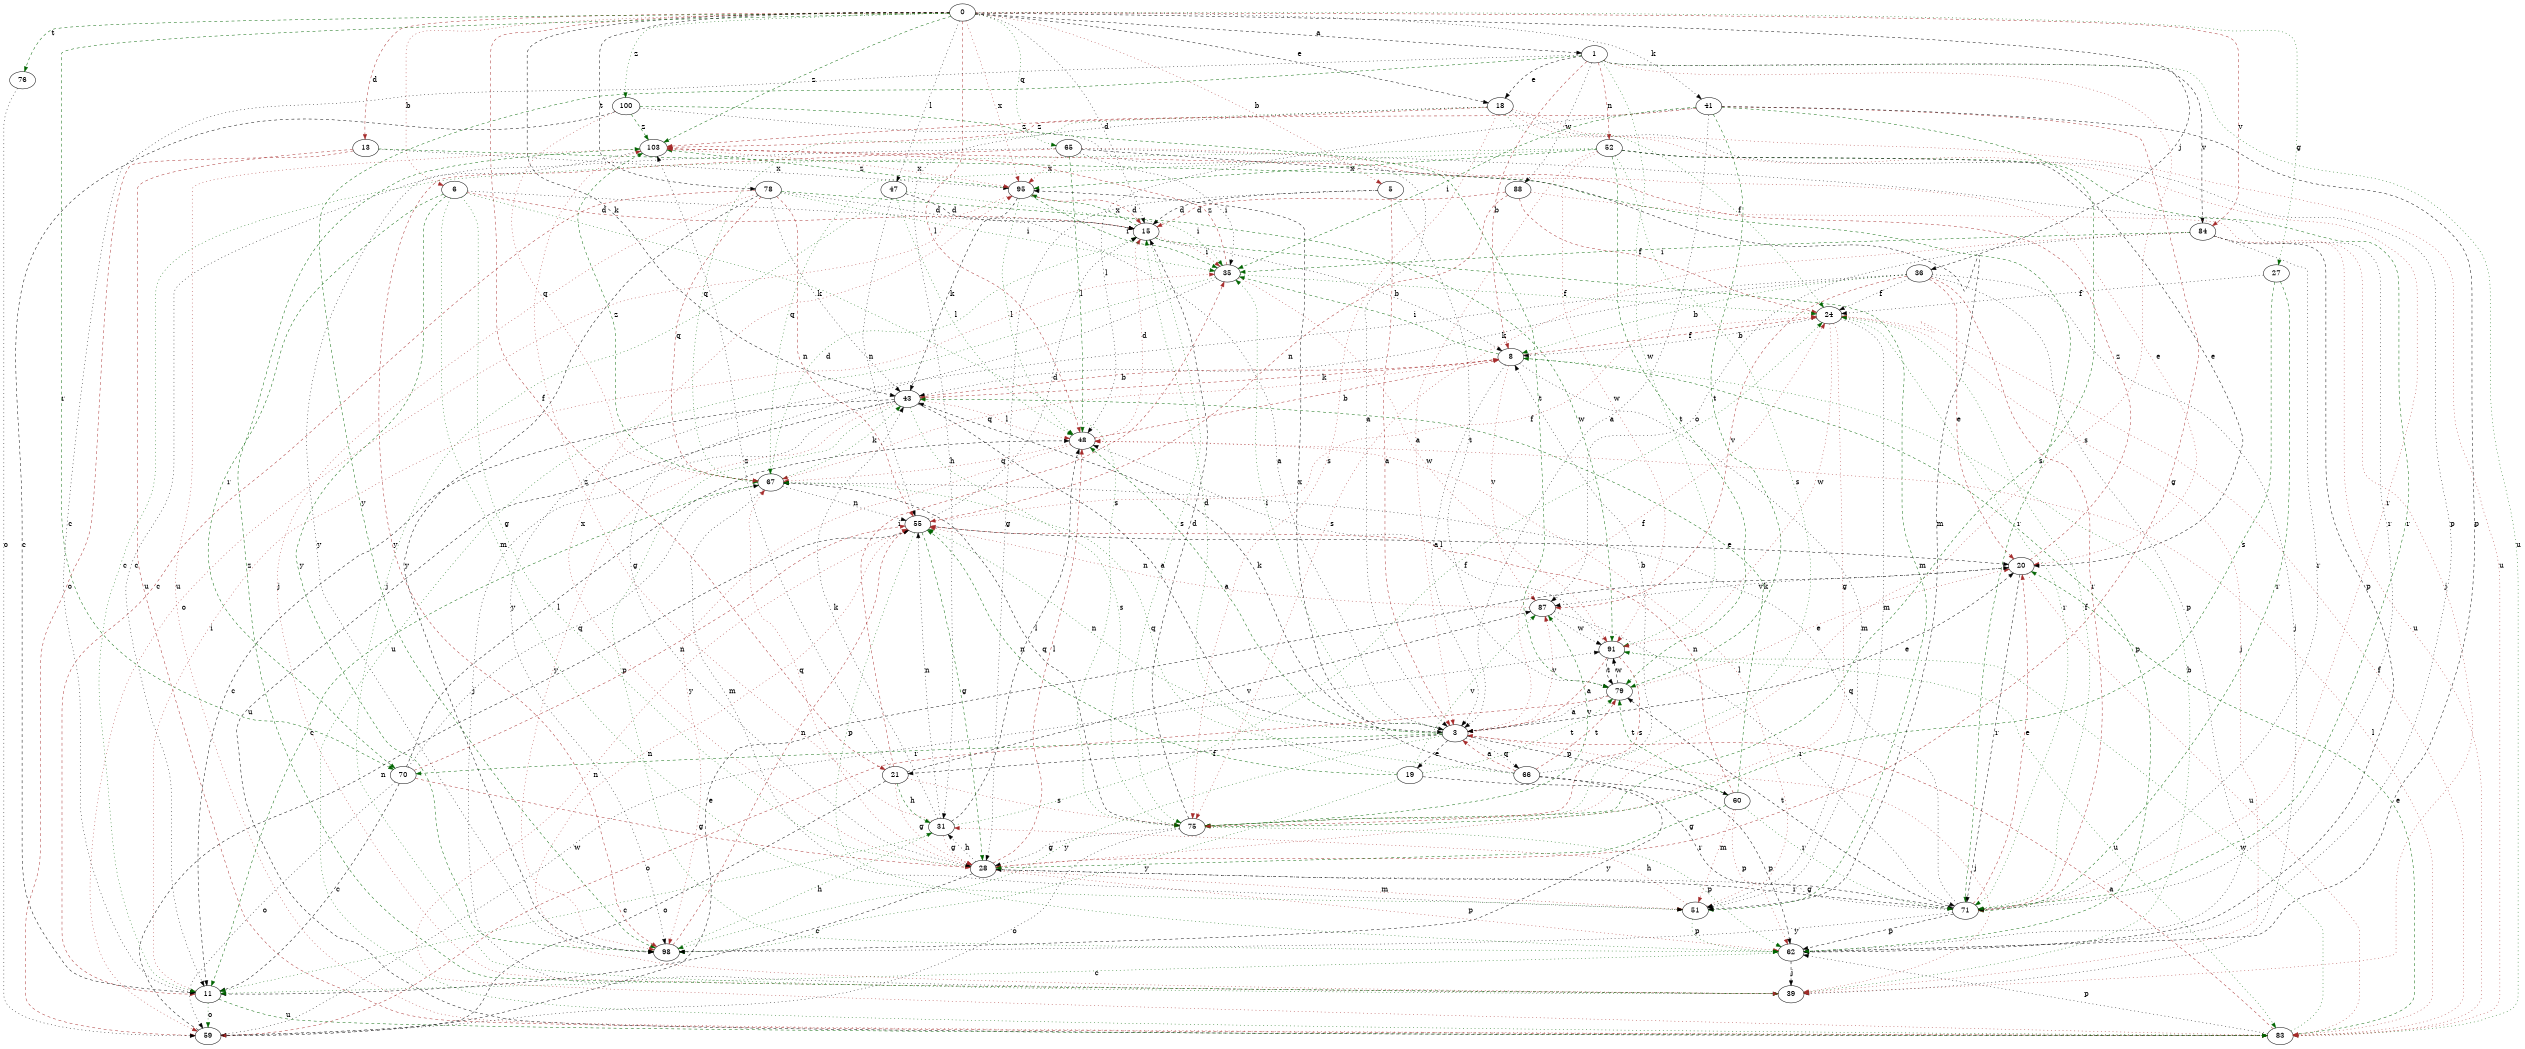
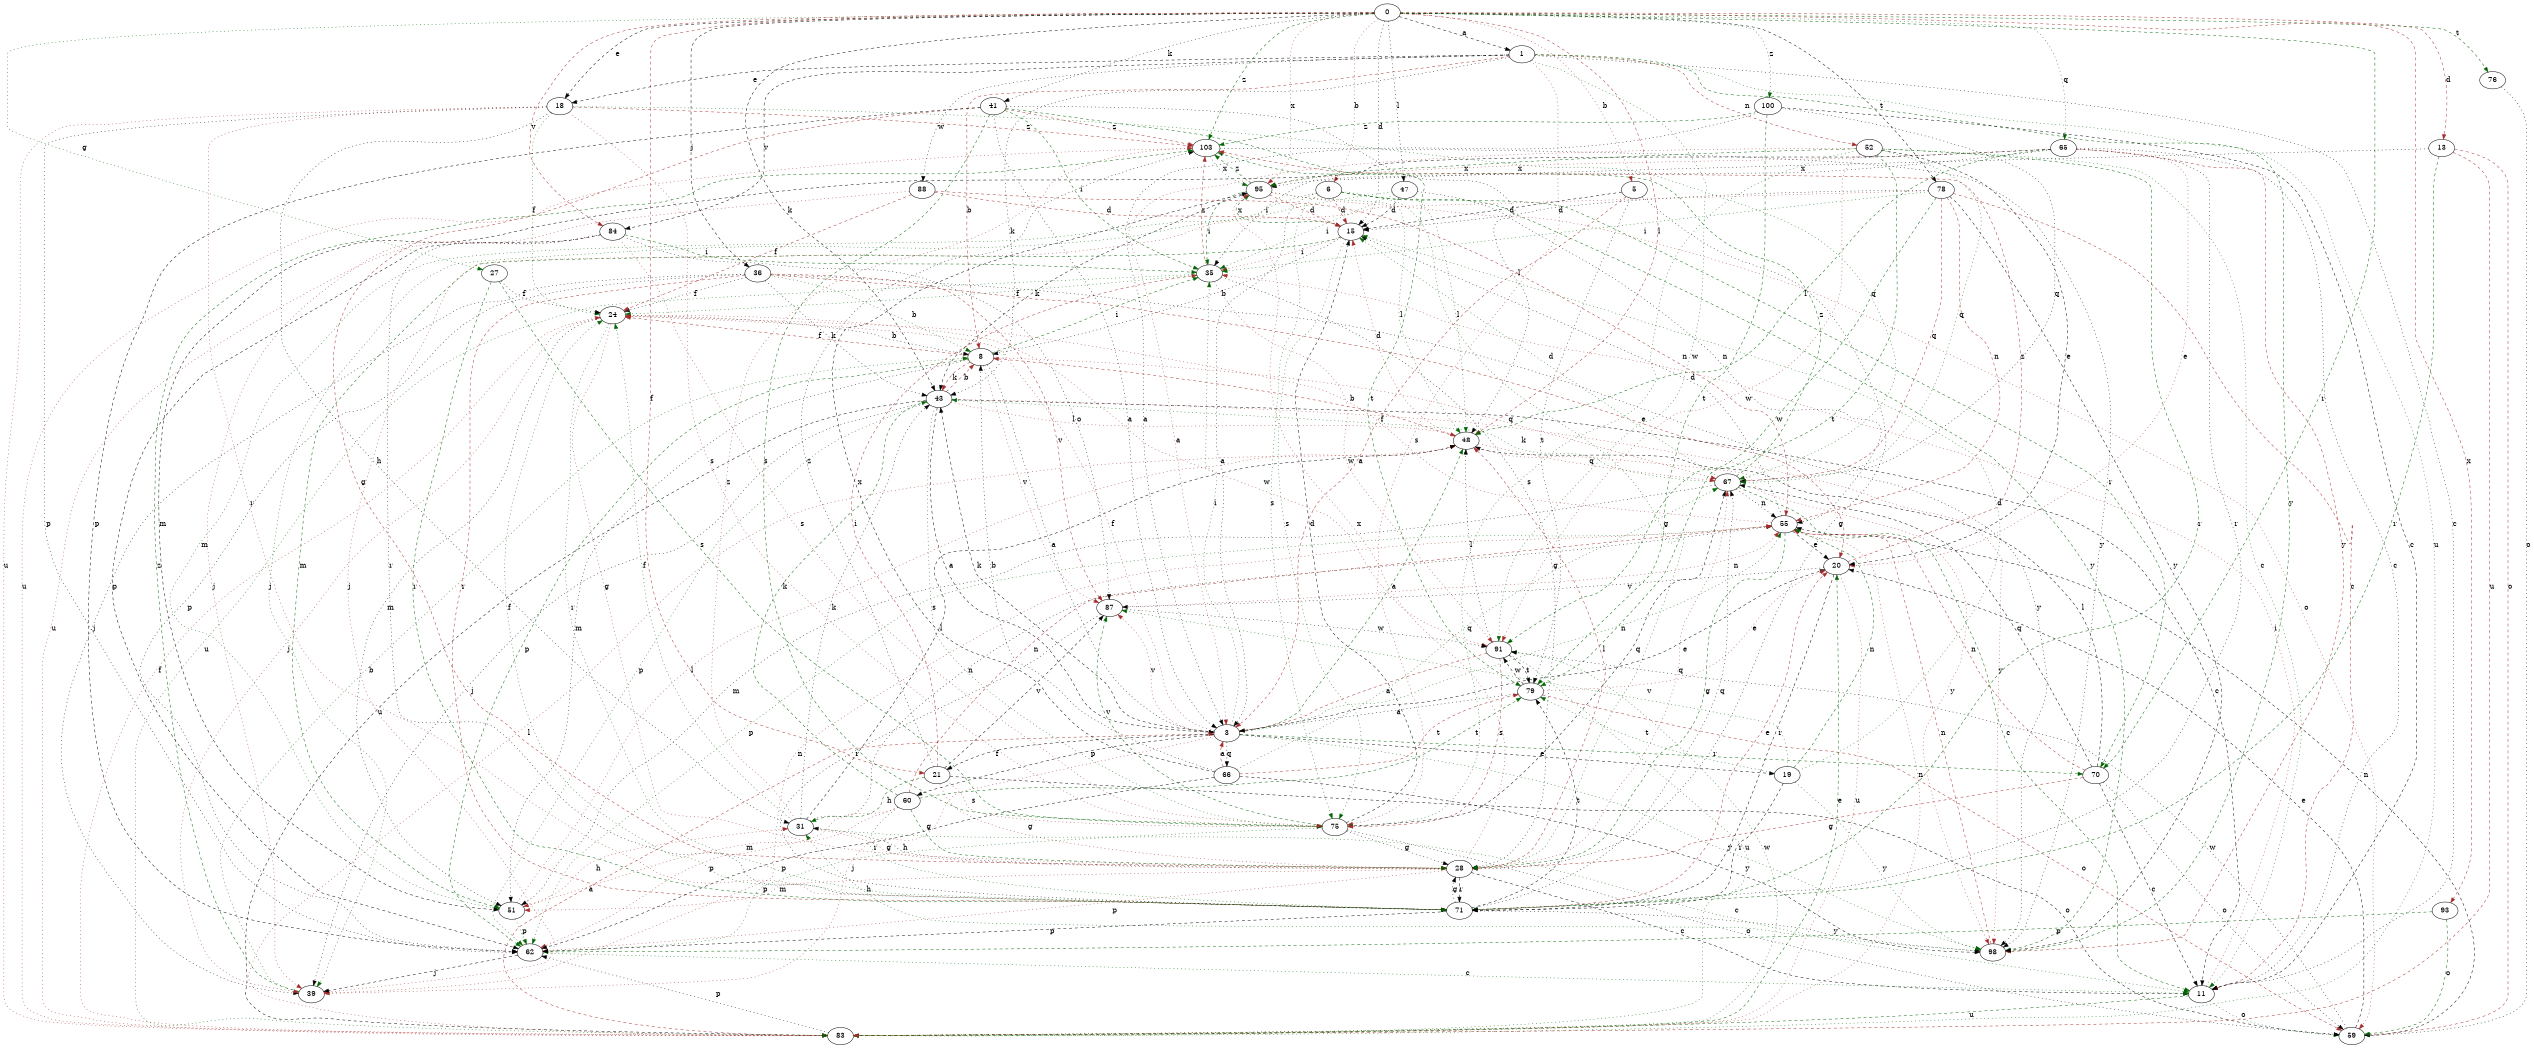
edge "103" -> "95": color brown -> darkgreen
edge "78" -> "43": now "1" -> "43"
edge "100" -> "67": color brown -> black
edge "70" -> "67": style dotted -> dashed
node "93": added
